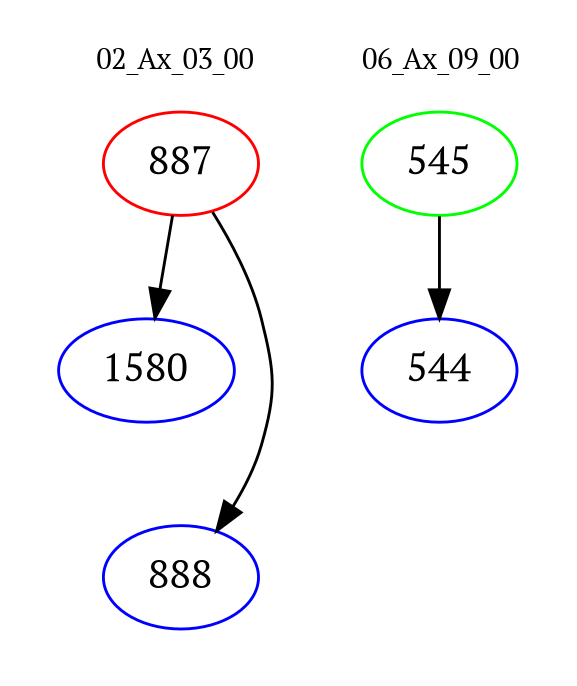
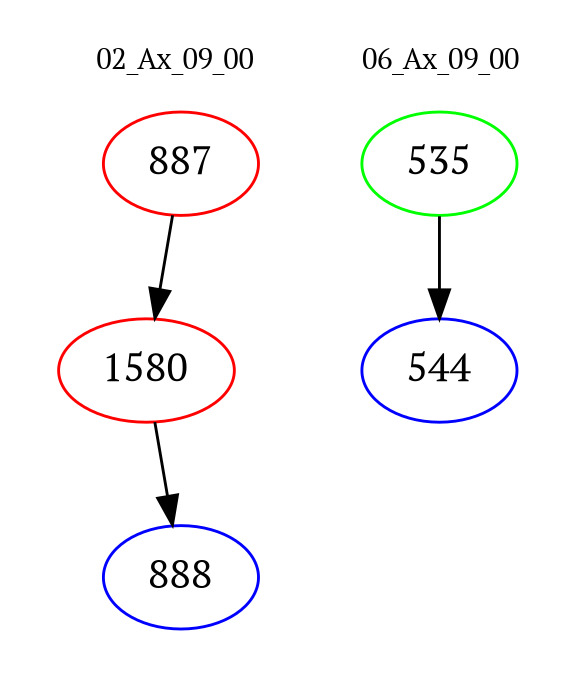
cluster "02_Ax_03_00": label "02_Ax_03_00" -> "02_Ax_09_00"
node "545": label "545" -> "535"
edge "887" -> "888": now "1580" -> "888"
node "1580": color blue -> red
